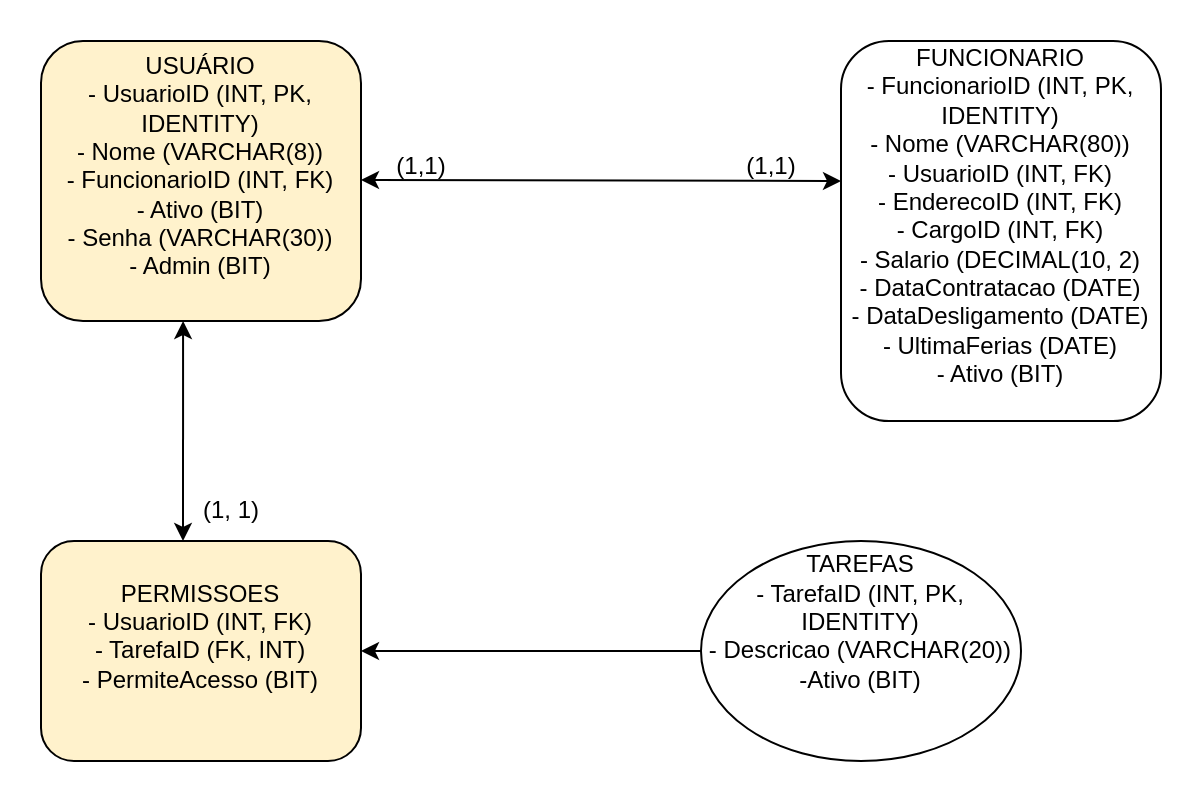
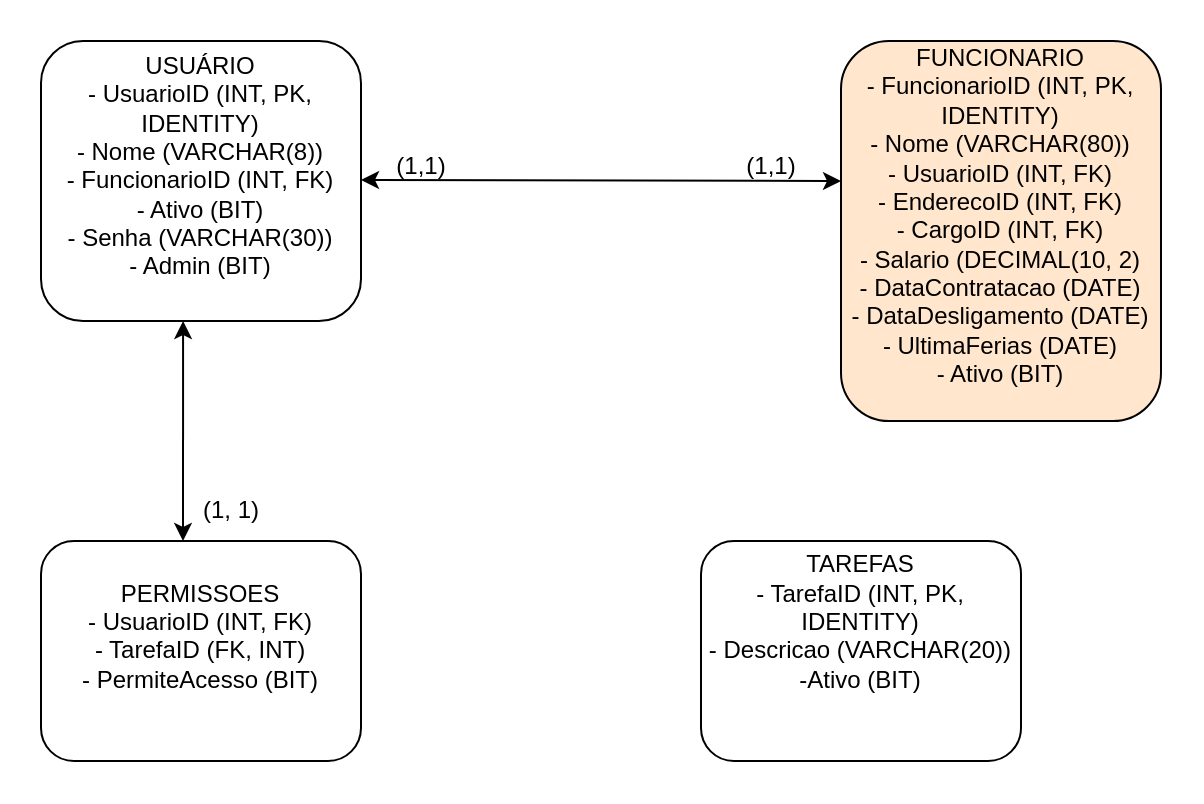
node "USUÁRIO - UsuarioID (INT, PK, IDENTITY) - Nome (VARCHAR(8)) - FuncionarioID (INT, FK) - Ativo (BIT) - Senha (VARCHAR(30)) - Admin (BIT)": fillcolor #fff2cc -> #ffffff
node "FUNCIONARIO - FuncionarioID (INT, PK, IDENTITY) - Nome (VARCHAR(80)) - UsuarioID (INT, FK) - EnderecoID (INT, FK) - CargoID (INT, FK) - Salario (DECIMAL(10, 2) - DataContratacao (DATE) - DataDesligamento (DATE) - UltimaFerias (DATE) - Ativo (BIT)": fillcolor #ffffff -> #ffe6cc
node "PERMISSOES - UsuarioID (INT, FK) - TarefaID (FK, INT) - PermiteAcesso (BIT)": fillcolor #fff2cc -> #ffffff
edge "TAREFAS - TarefaID (INT, PK, IDENTITY) - Descricao (VARCHAR(20)) -Ativo (BIT)" -> "PERMISSOES - UsuarioID (INT, FK) - TarefaID (FK, INT) - PermiteAcesso (BIT)": removed
node "TAREFAS - TarefaID (INT, PK, IDENTITY) - Descricao (VARCHAR(20)) -Ativo (BIT)": shape ellipse -> rounded rectangle
